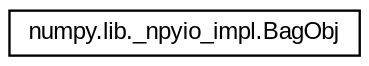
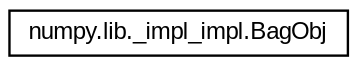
node "numpy.lib._npyio_impl.BagObj": label "numpy.lib._npyio_impl.BagObj" -> "numpy.lib._impl_impl.BagObj"
